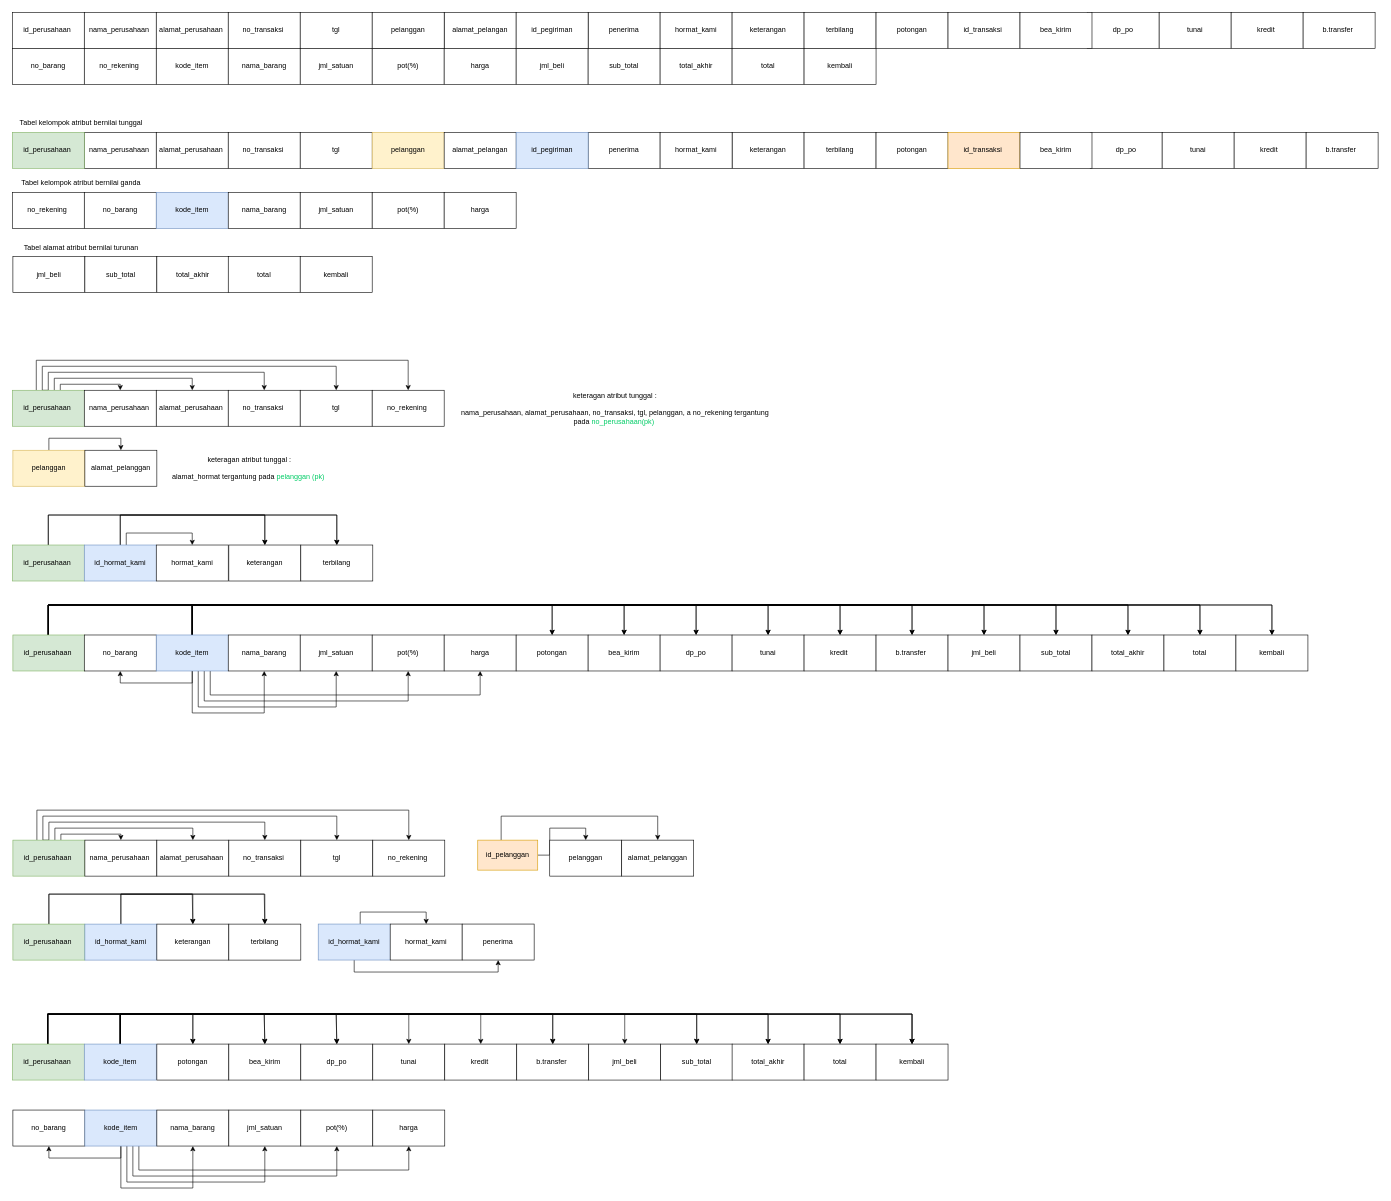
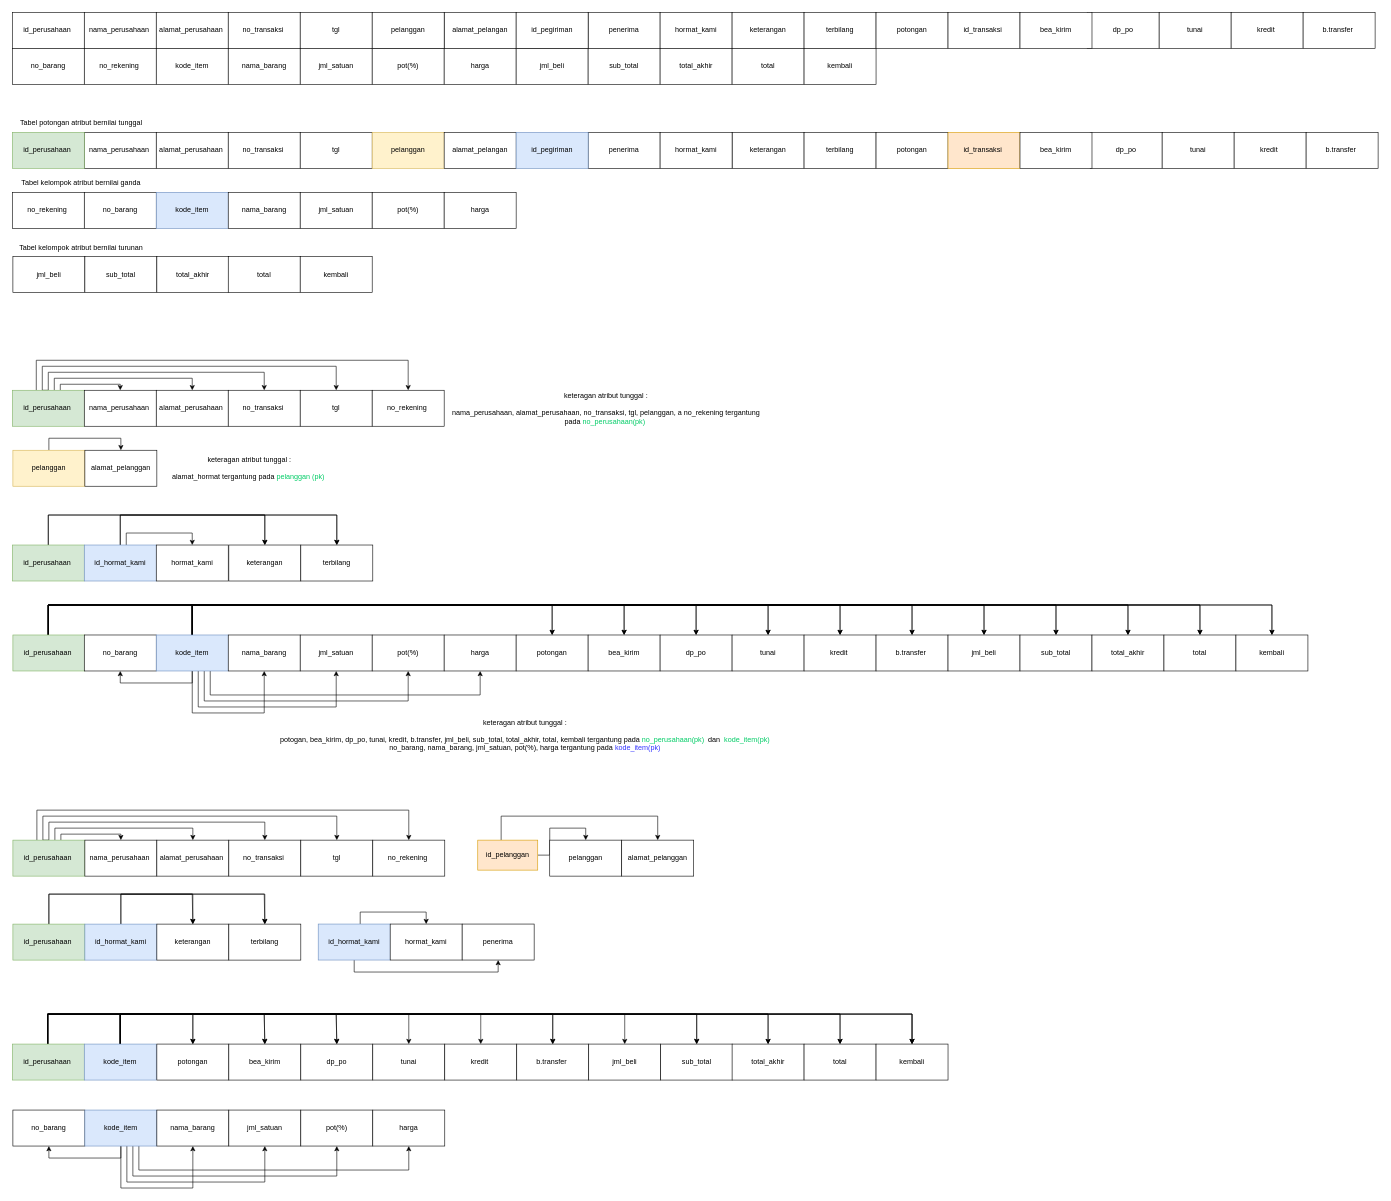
node "Tabel kelompok atribut bernilai tunggal": label "Tabel kelompok atribut bernilai tunggal" -> "Tabel potongan atribut bernilai tunggal"
node "Tabel alamat atribut bernilai turunan": label "Tabel alamat atribut bernilai turunan" -> "Tabel kelompok atribut bernilai turunan"
node "keteragan atribut tunggal : nama_perusahaan, alamat_perusahaan, no_transaksi, tgl, pelanggan, a no_rekening tergantung pada no_perusahaan(pk)": moved (615, 408) -> (606, 408)
node "keteragan atribut tunggal : potogan, bea_kirim, dp_po, tunai, kredit, b.transfer, jml_beli, sub_total, total_akhir, total, kembali tergantung pada no_perusahaan(pk) dan kode_item(pk) no_barang, nama_barang, jml_satuan, pot(%), harga tergantung pada kode_item(pk)": added
